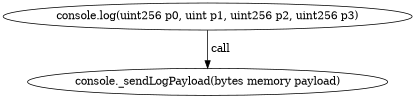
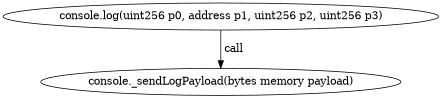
node "console.log(uint256 p0, uint p1, uint256 p2, uint256 p3)": label "console.log(uint256 p0, uint p1, uint256 p2, uint256 p3)" -> "console.log(uint256 p0, address p1, uint256 p2, uint256 p3)"
